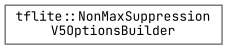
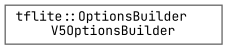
node "tflite::NonMaxSuppression V5OptionsBuilder": label "tflite::NonMaxSuppression V5OptionsBuilder" -> "tflite::OptionsBuilder V5OptionsBuilder"
